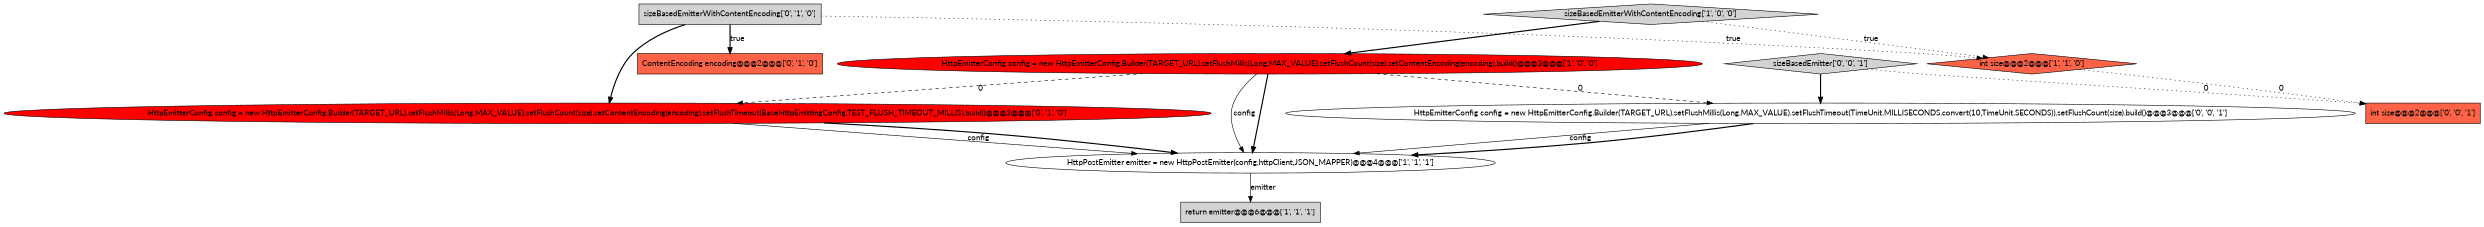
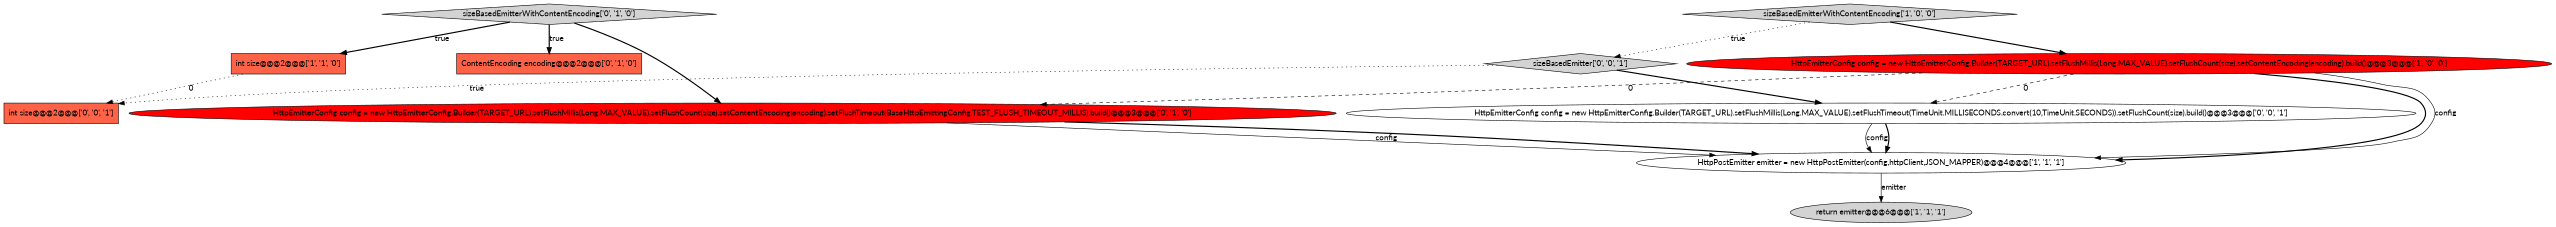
node "sizeBasedEmitterWithContentEncoding['0', '1', '0']": shape box -> diamond
edge "sizeBasedEmitterWithContentEncoding['0', '1', '0']" -> "int size@@@2@@@['1', '1', '0']": style dotted -> bold
edge "sizeBasedEmitterWithContentEncoding['1', '0', '0']" -> "int size@@@2@@@['1', '1', '0']": now "sizeBasedEmitterWithContentEncoding['1', '0', '0']" -> "sizeBasedEmitter['0', '0', '1']"
node "int size@@@2@@@['1', '1', '0']": shape diamond -> box
edge "sizeBasedEmitter['0', '0', '1']" -> "int size@@@2@@@['0', '0', '1']": label "0" -> "true"
node "return emitter@@@6@@@['1', '1', '1']": shape box -> ellipse
